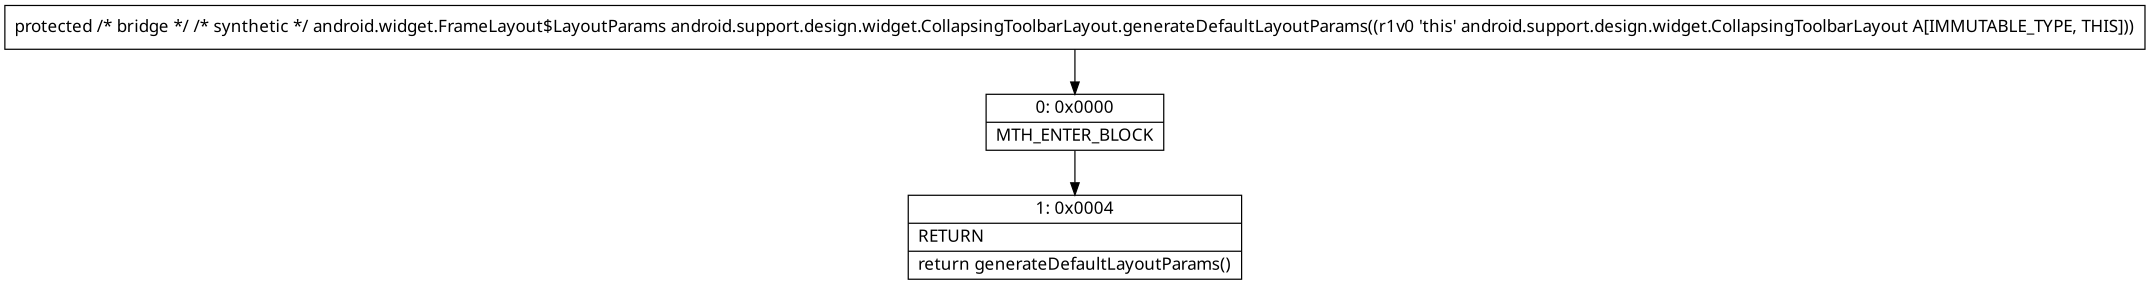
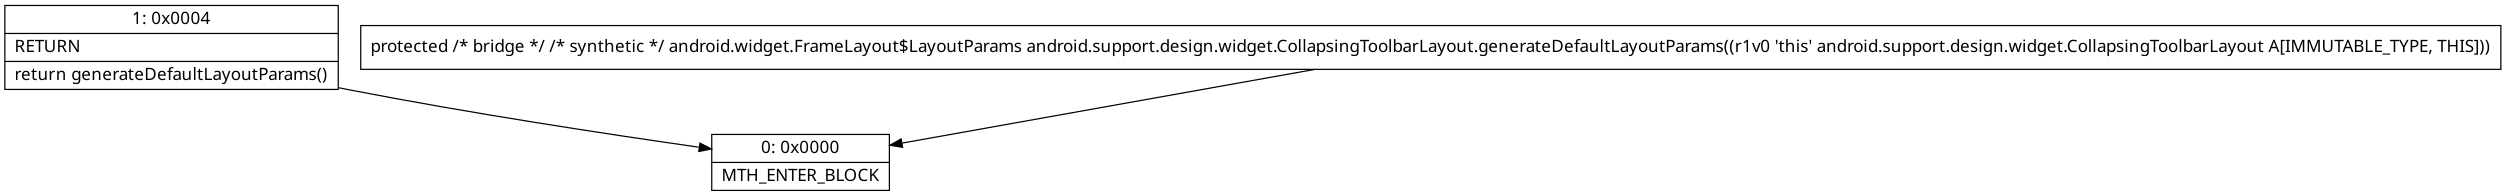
edge "0: 0x0000" -> "1: 0x0004": reversed
